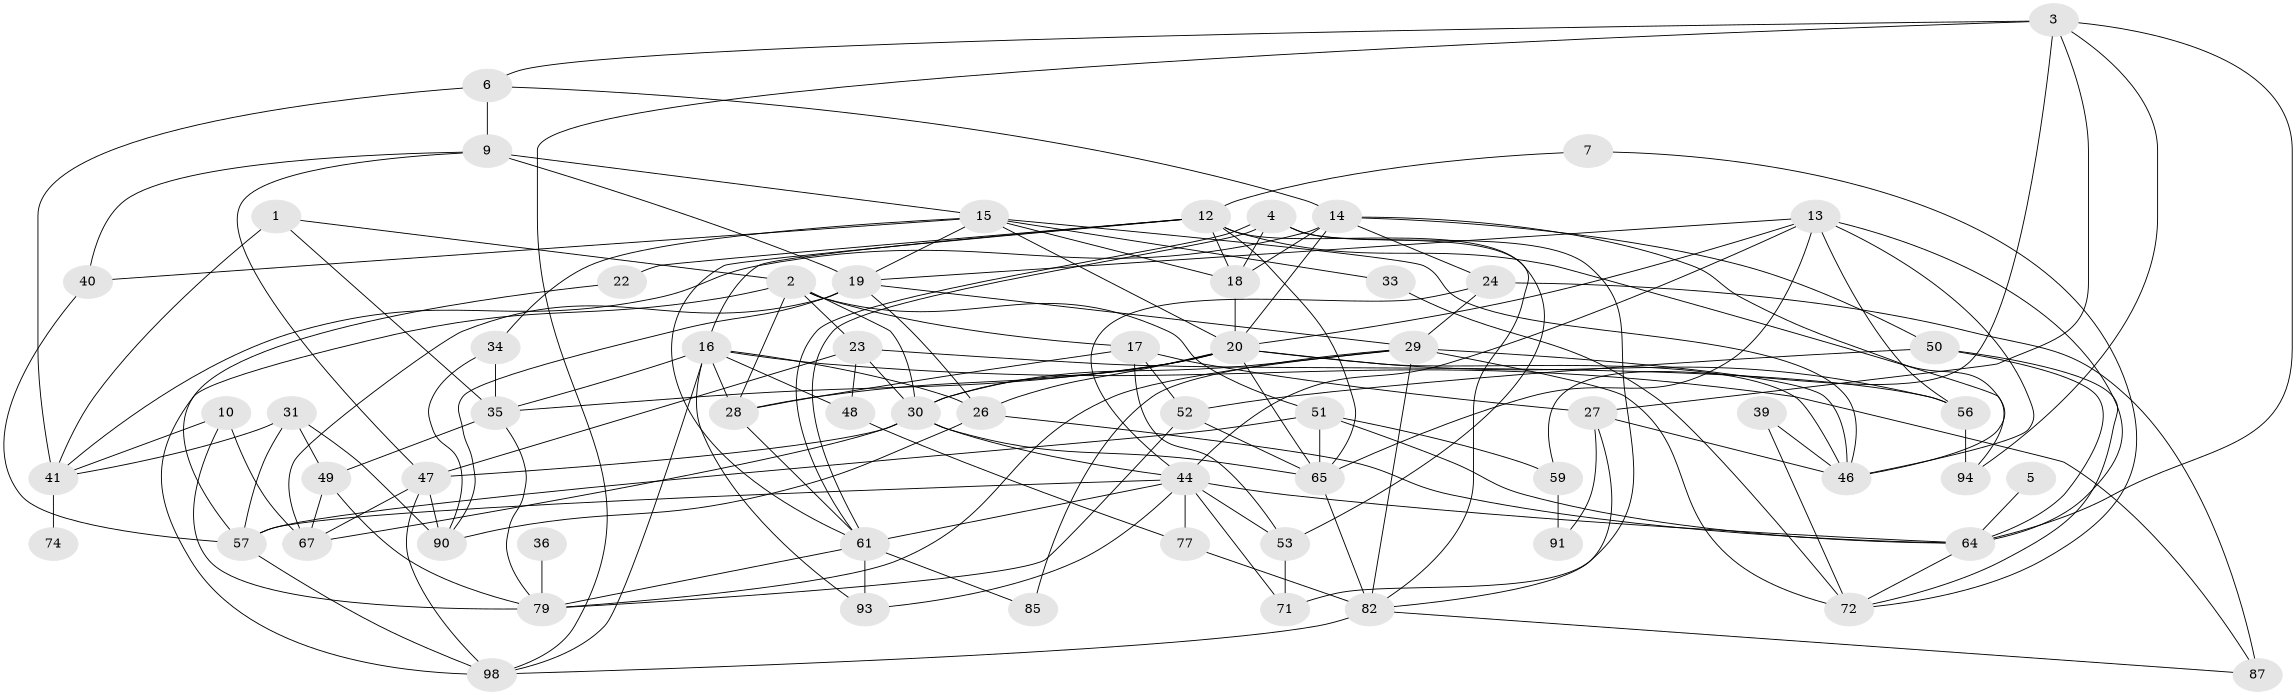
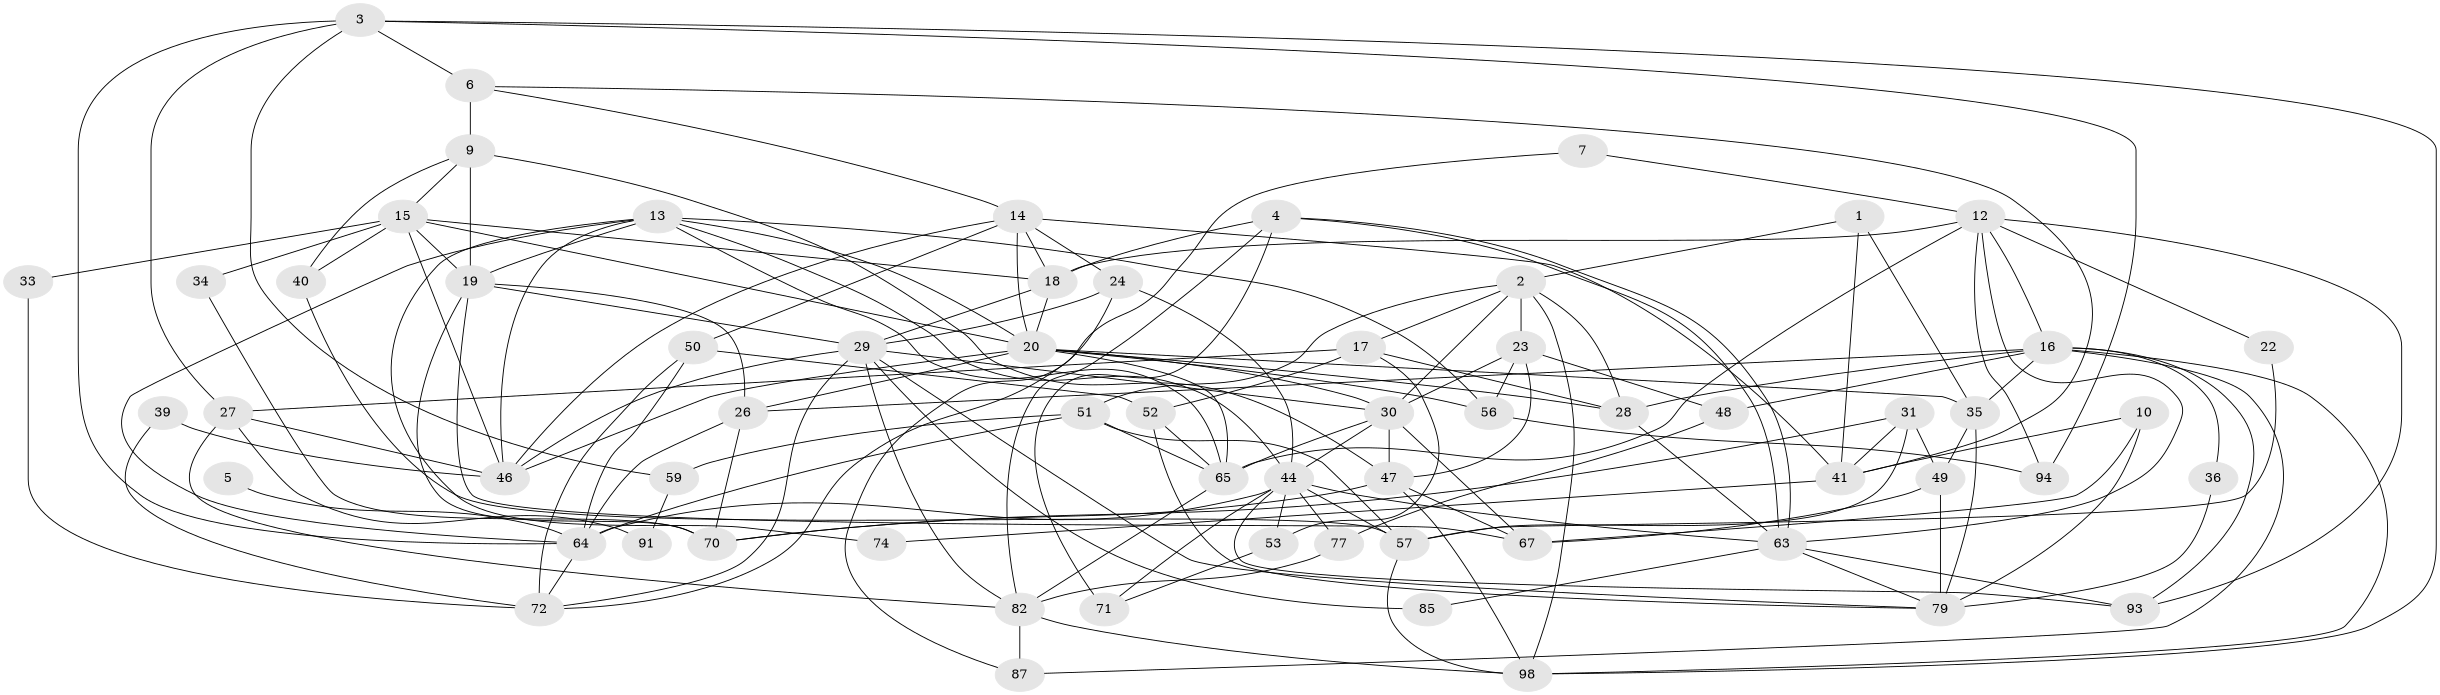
edge "12" -- "53": now "12" -- "93"
edge "18" -- "29": added
edge "34" -- "35": removed
edge "16" -- "36": added
edge "13" -- "74": added
node "90": label "90" -> "70"
node "61": label "61" -> "63"
